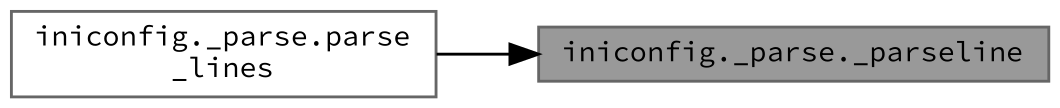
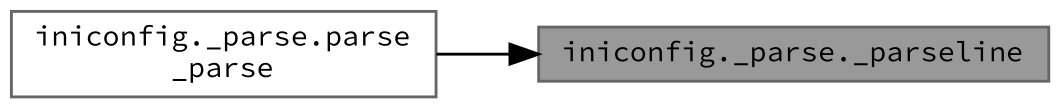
node "iniconfig._parse.parse _lines": label "iniconfig._parse.parse _lines" -> "iniconfig._parse.parse _parse"
